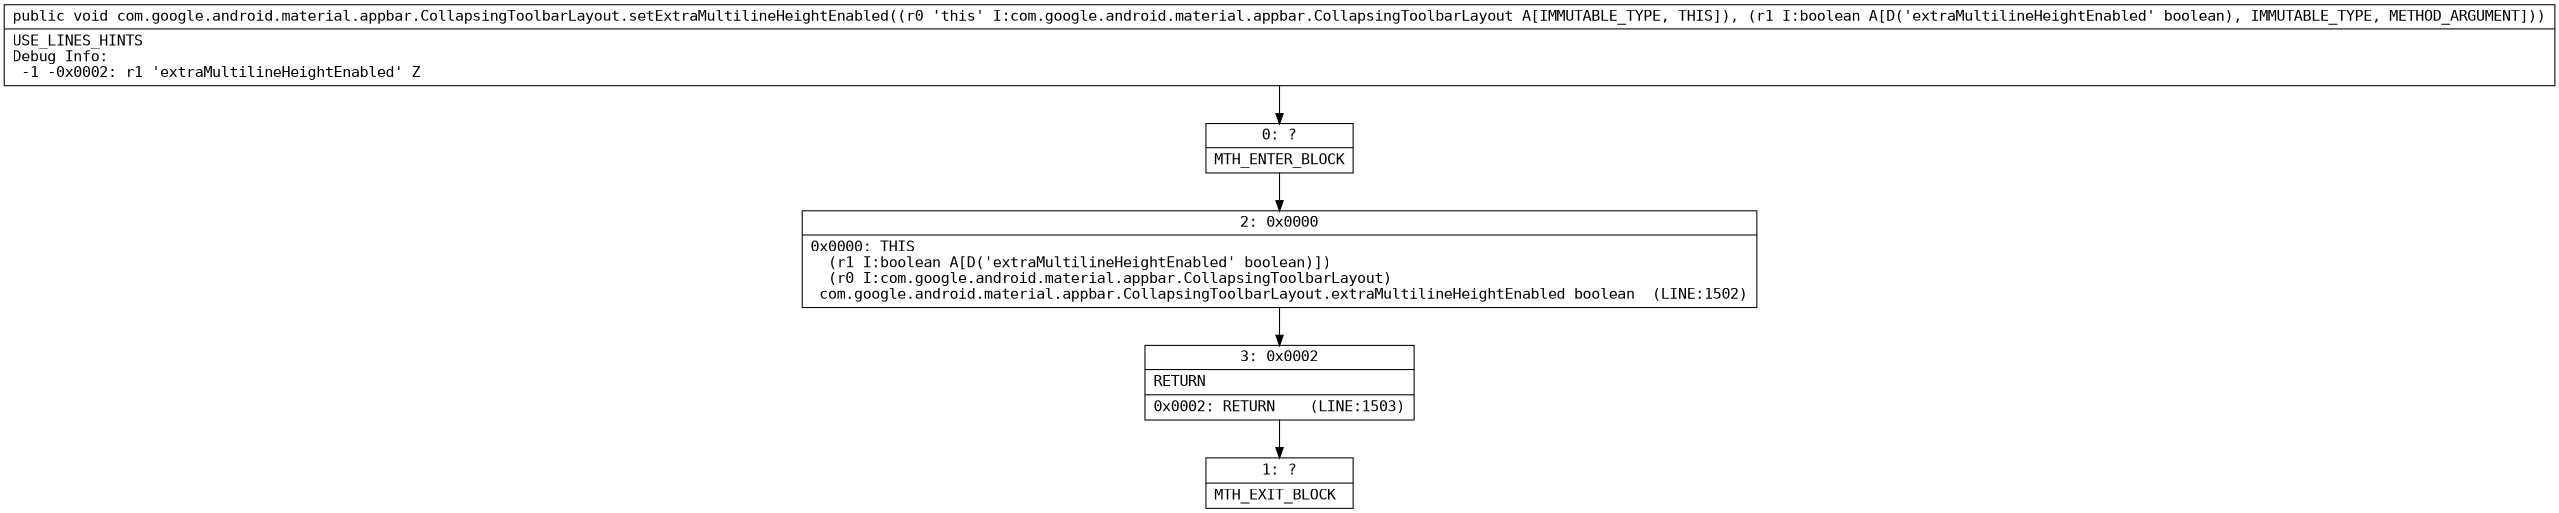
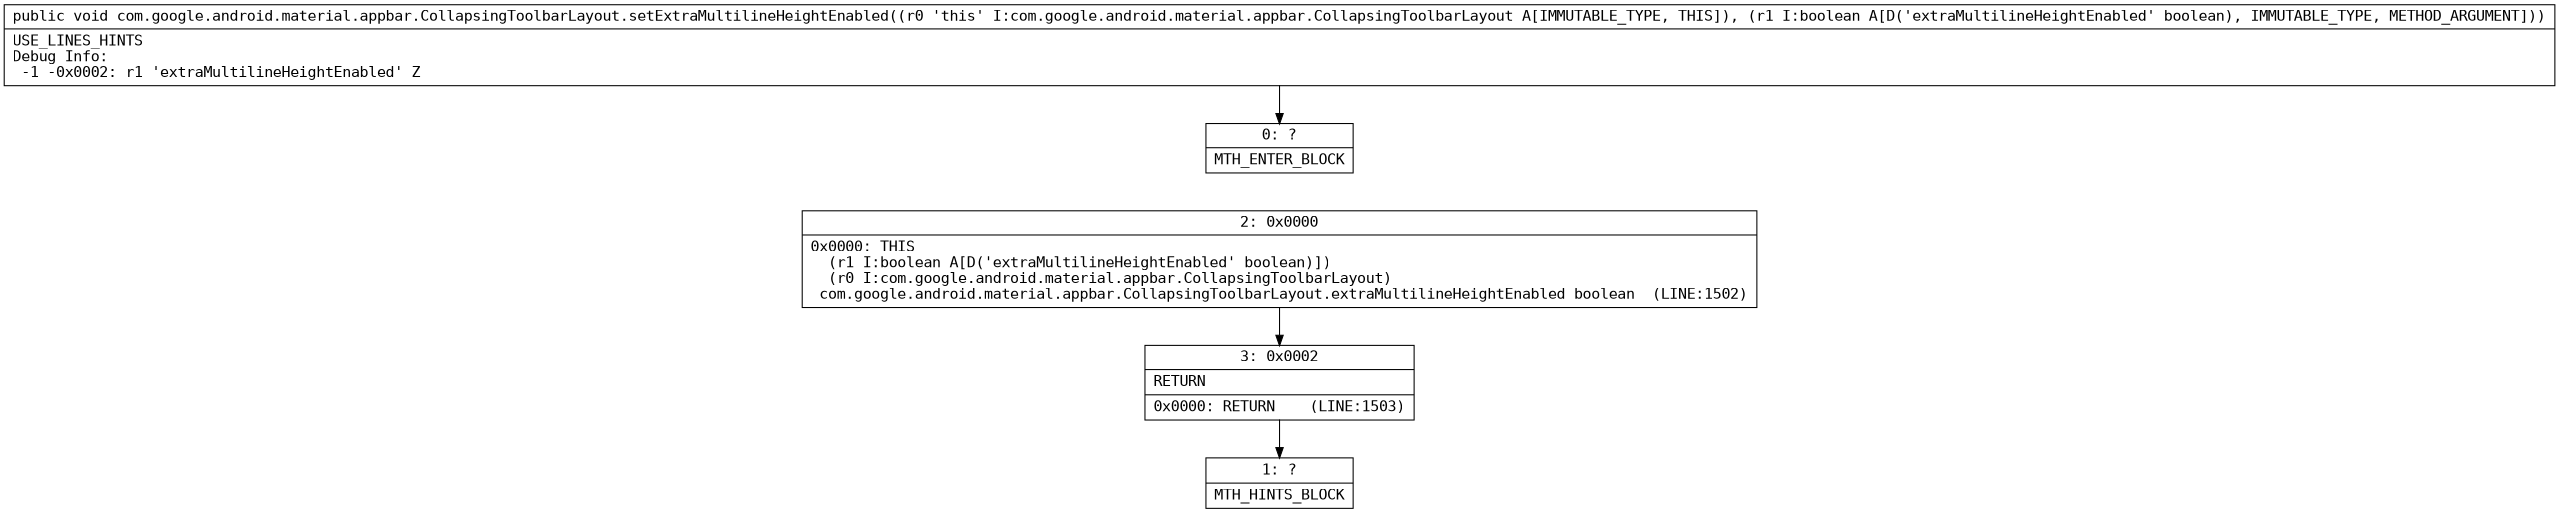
edge "0: ?" -> "2: 0x0000": removed
node "3: 0x0002": text "0x0002: RETURN    (LINE:1503)" -> "0x0000: RETURN    (LINE:1503)"
node "1: ?": text "MTH_EXIT_BLOCK" -> "MTH_HINTS_BLOCK"
